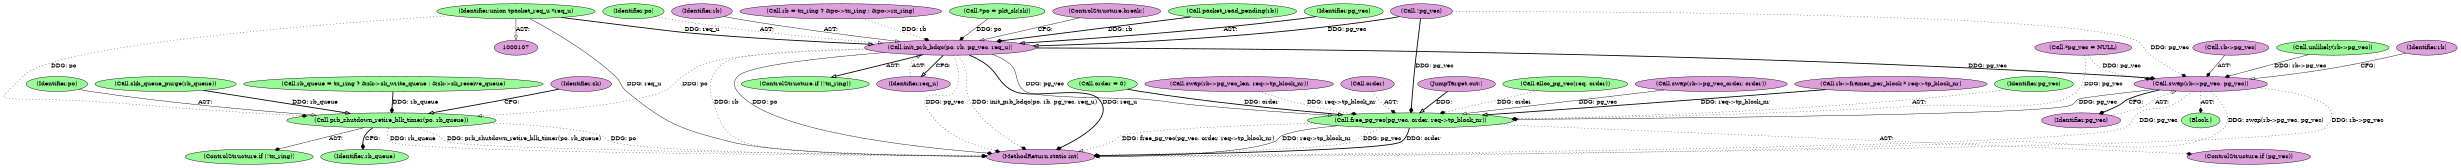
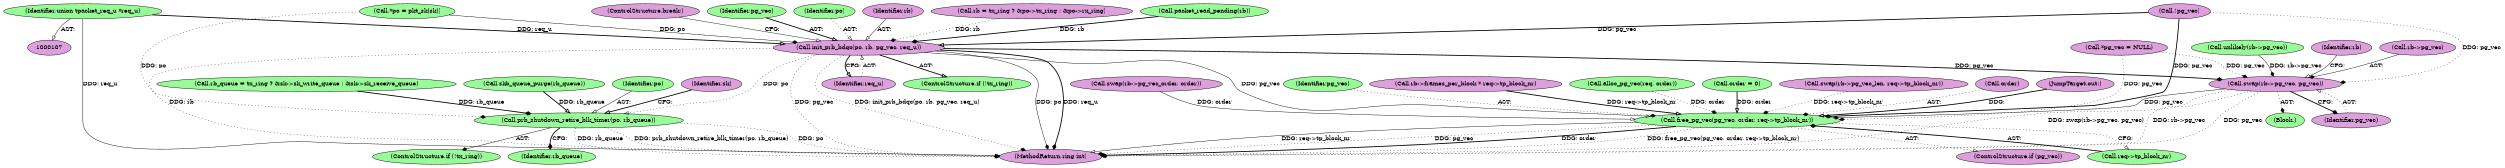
edge "(Identifier,union tpacket_req_u *req_u)" -> "(Call,prb_shutdown_retire_blk_timer(po, rb_queue))": now "(Call,*po = pkt_sk(sk))" -> "(Call,prb_shutdown_retire_blk_timer(po, rb_queue))"
edge "(Call,swap(rb->pg_vec_order, order))" -> "(Call,free_pg_vec(pg_vec, order, req->tp_block_nr))": label "DDG: pg_vec" -> "DDG: order"
edge "(Call,free_pg_vec(pg_vec, order, req->tp_block_nr))" -> "(ControlStructure,if (pg_vec))": arrowhead diamond -> onormal
node "(MethodReturn,static int)": label "(MethodReturn,static int)" -> "(MethodReturn,ring int)"
node "(Call,req->tp_block_nr)": added
